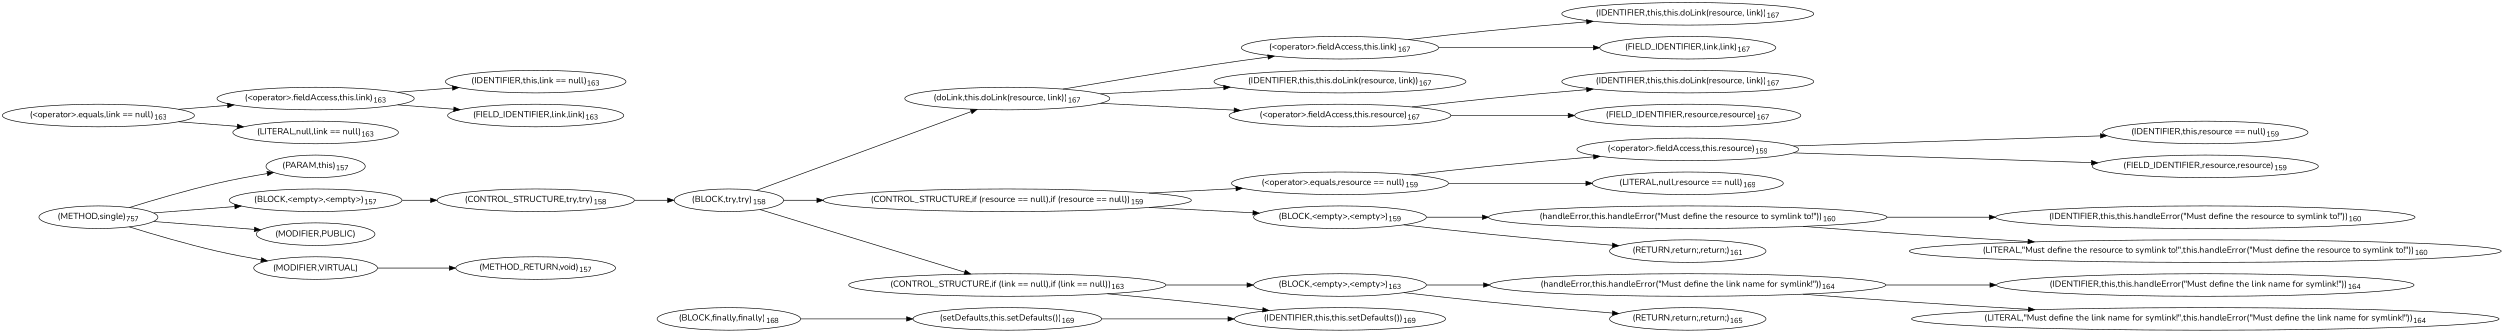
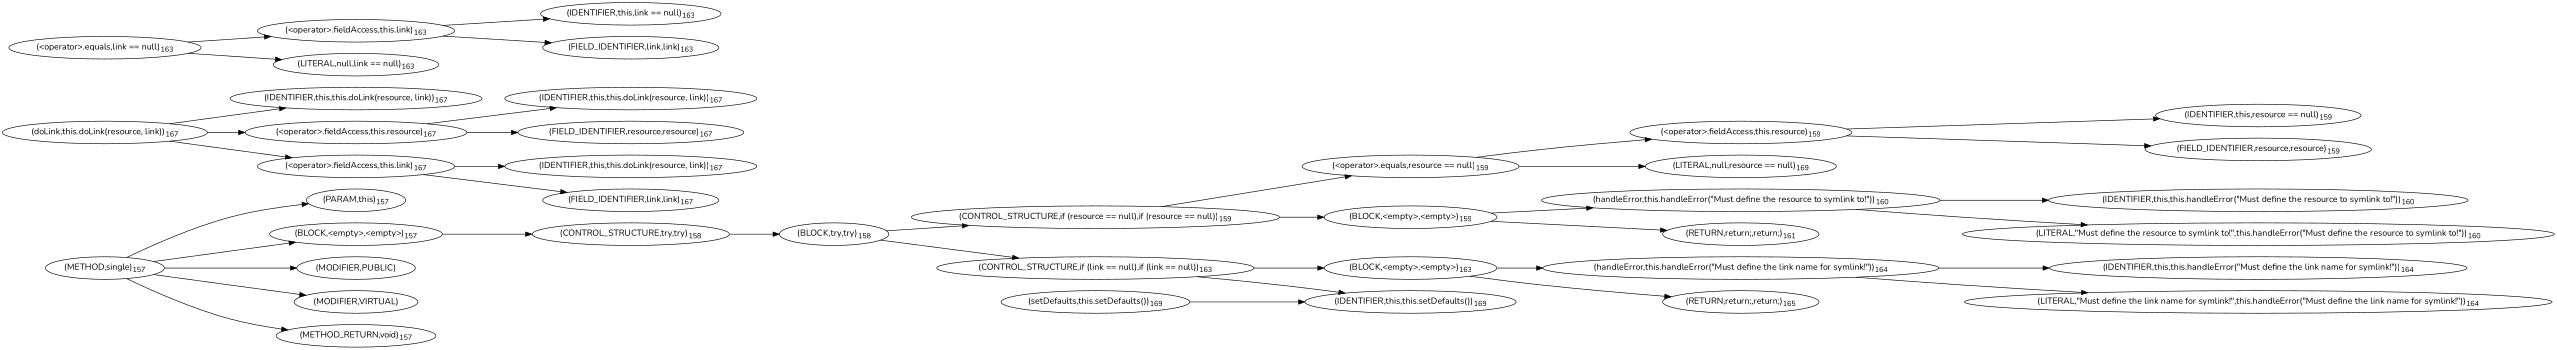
edge "(BLOCK,try,try)" -> "(doLink,this.doLink(resource, link))": removed
node "(METHOD,single)": text "757" -> "157"
edge "(MODIFIER,VIRTUAL)" -> "(METHOD_RETURN,void)": now "(METHOD,single)" -> "(METHOD_RETURN,void)"
node "(BLOCK,finally,finally)": removed
